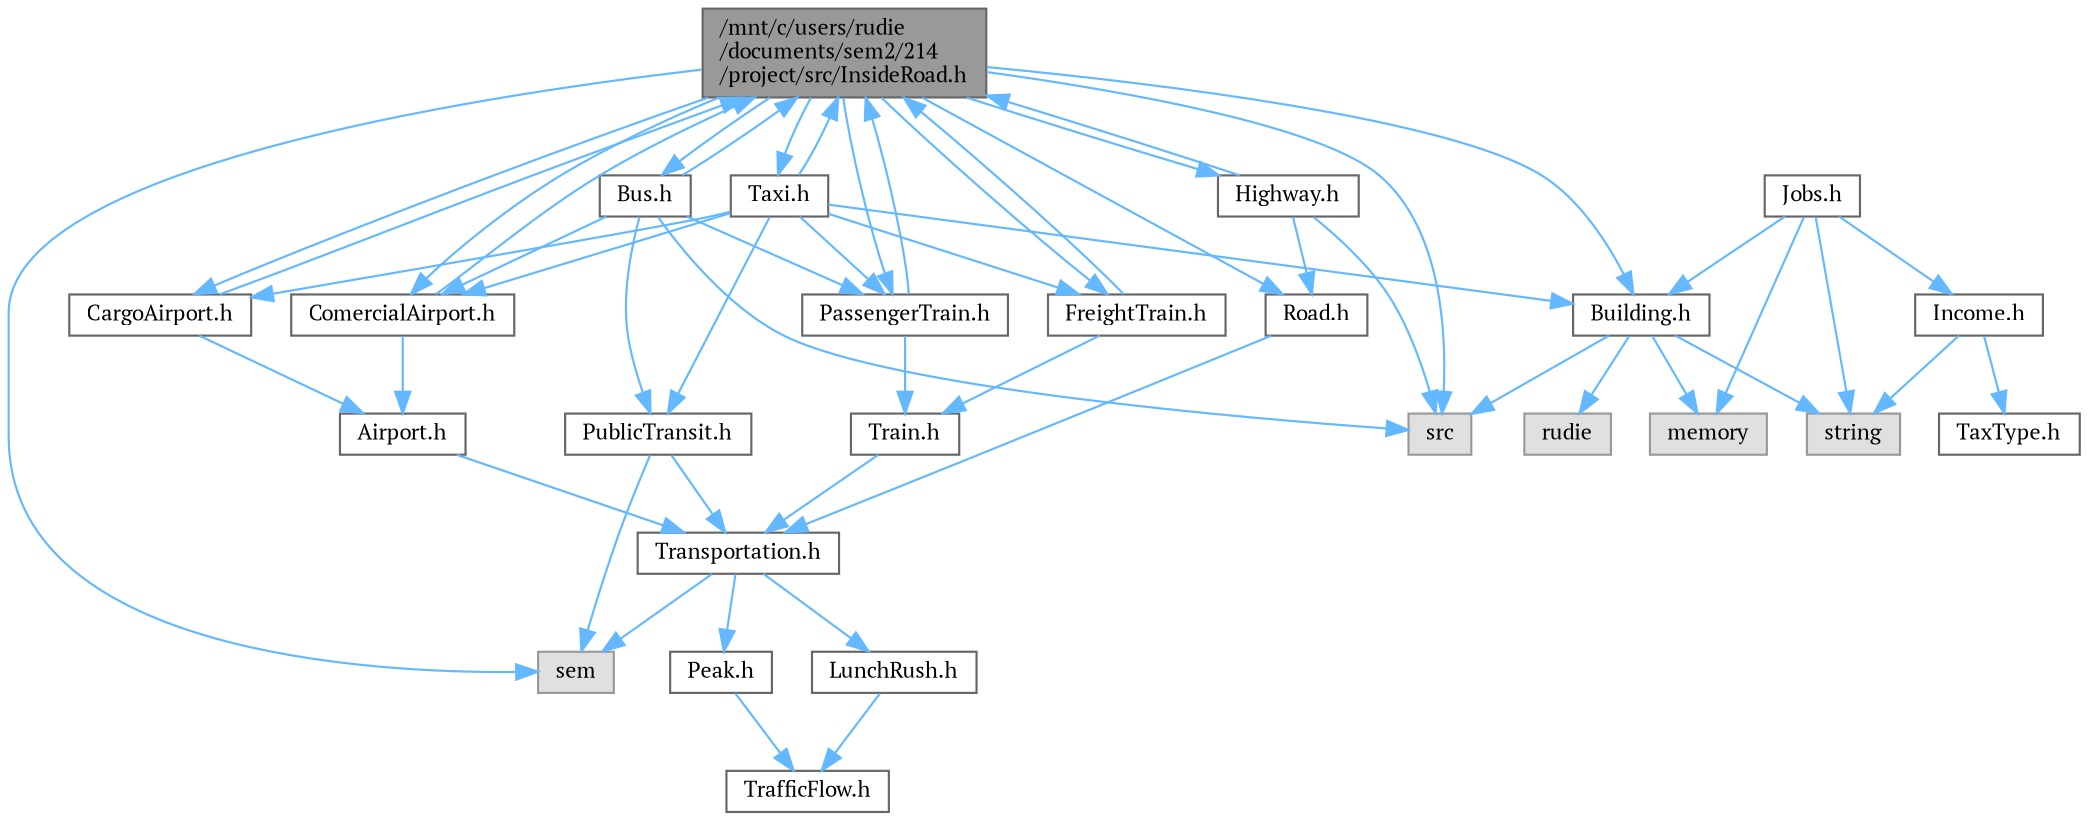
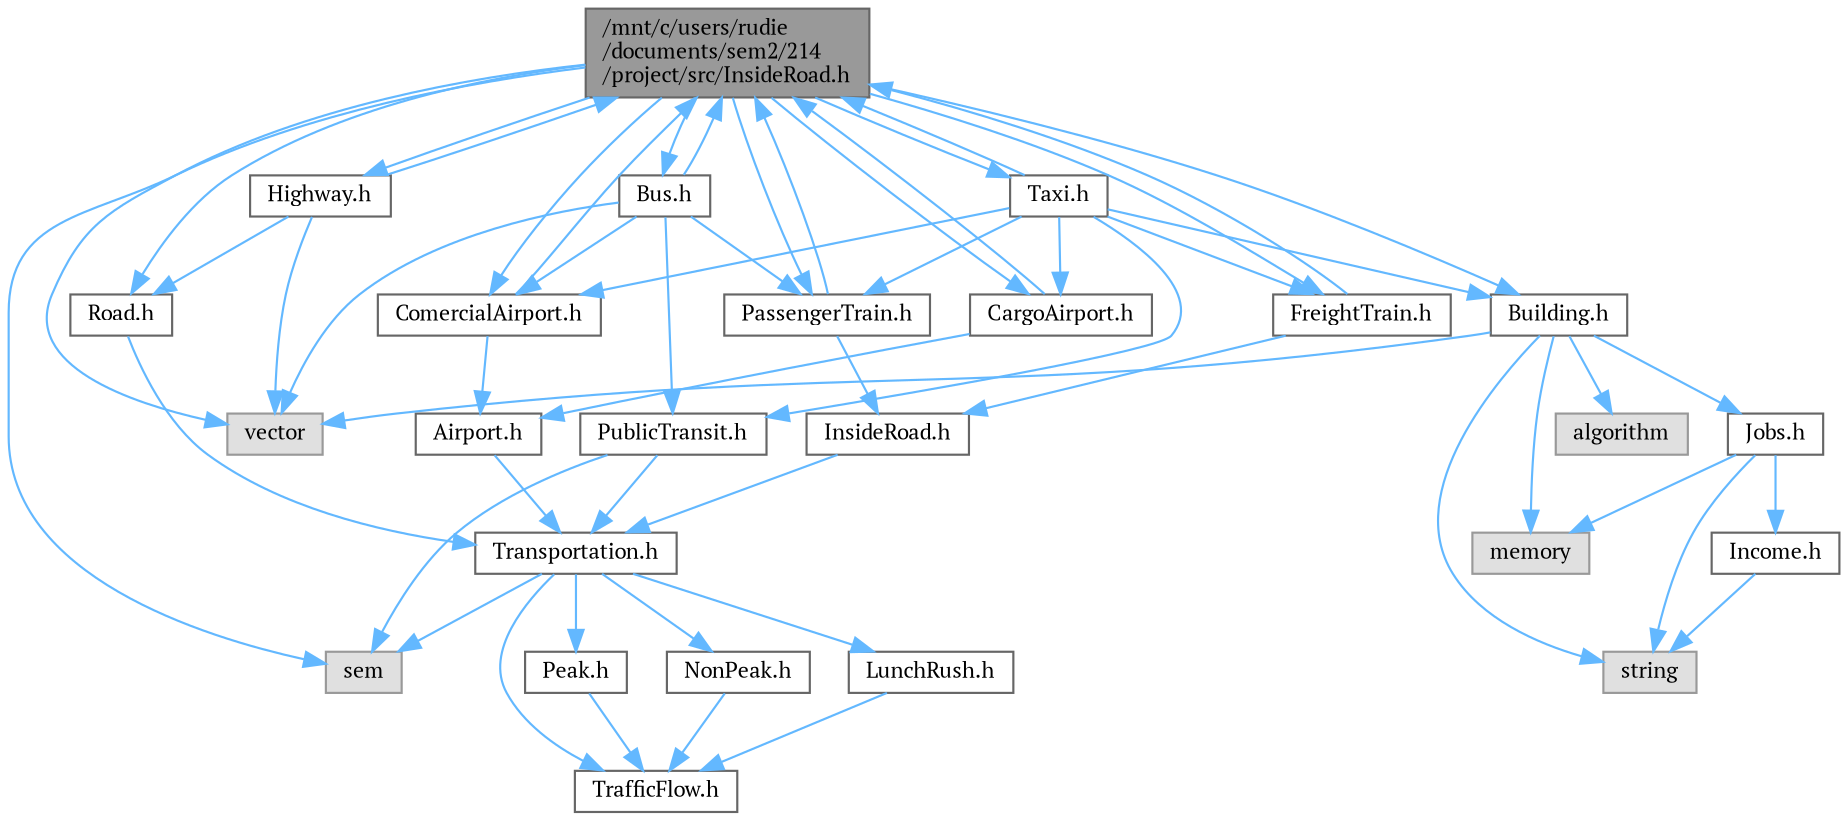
edge "Jobs.h" -> "Building.h": reversed
node "Train.h": label "Train.h" -> "InsideRoad.h"
node "src": label "src" -> "vector"
node "rudie": label "rudie" -> "algorithm"
node "TaxType.h": removed
node "NonPeak.h": added
edge "Transportation.h" -> "TrafficFlow.h": added
